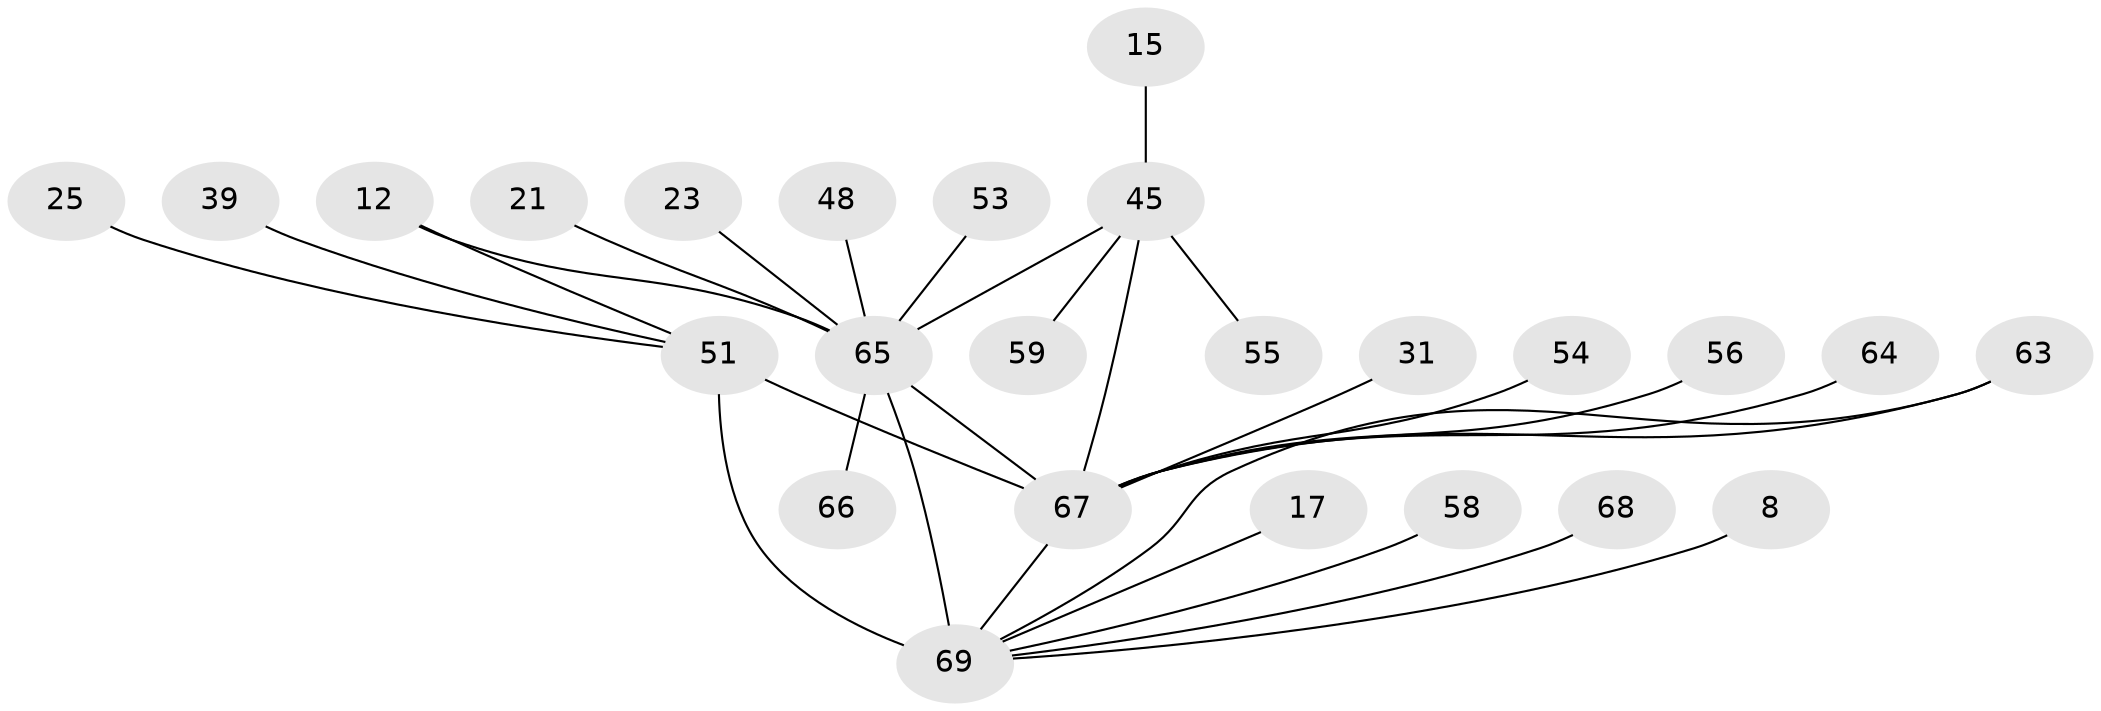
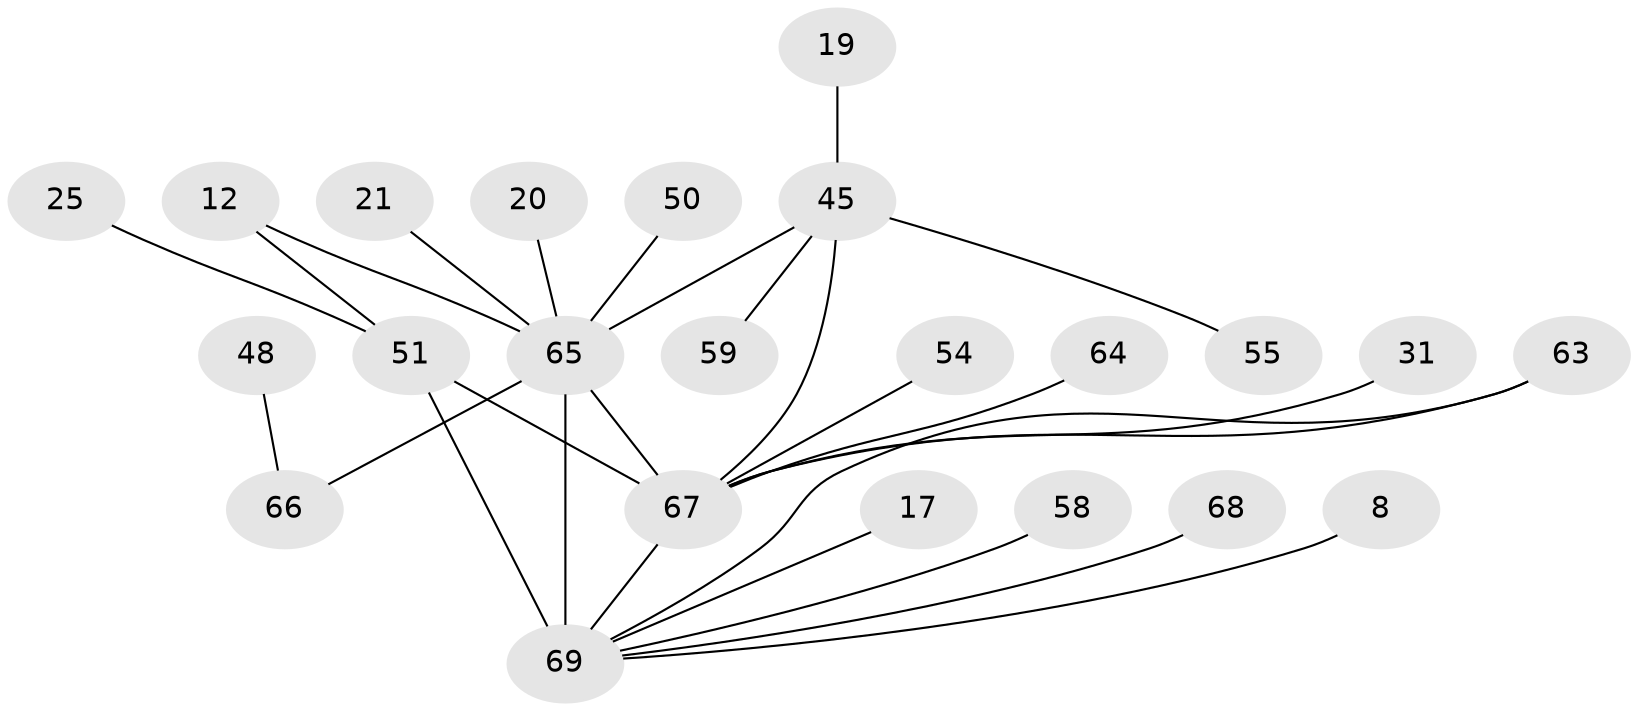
node "15": label "15" -> "19"
node "39": removed
node "23": label "23" -> "20"
node "53": label "53" -> "50"
edge "48" -- "65": now "48" -- "66"
node "56": removed
